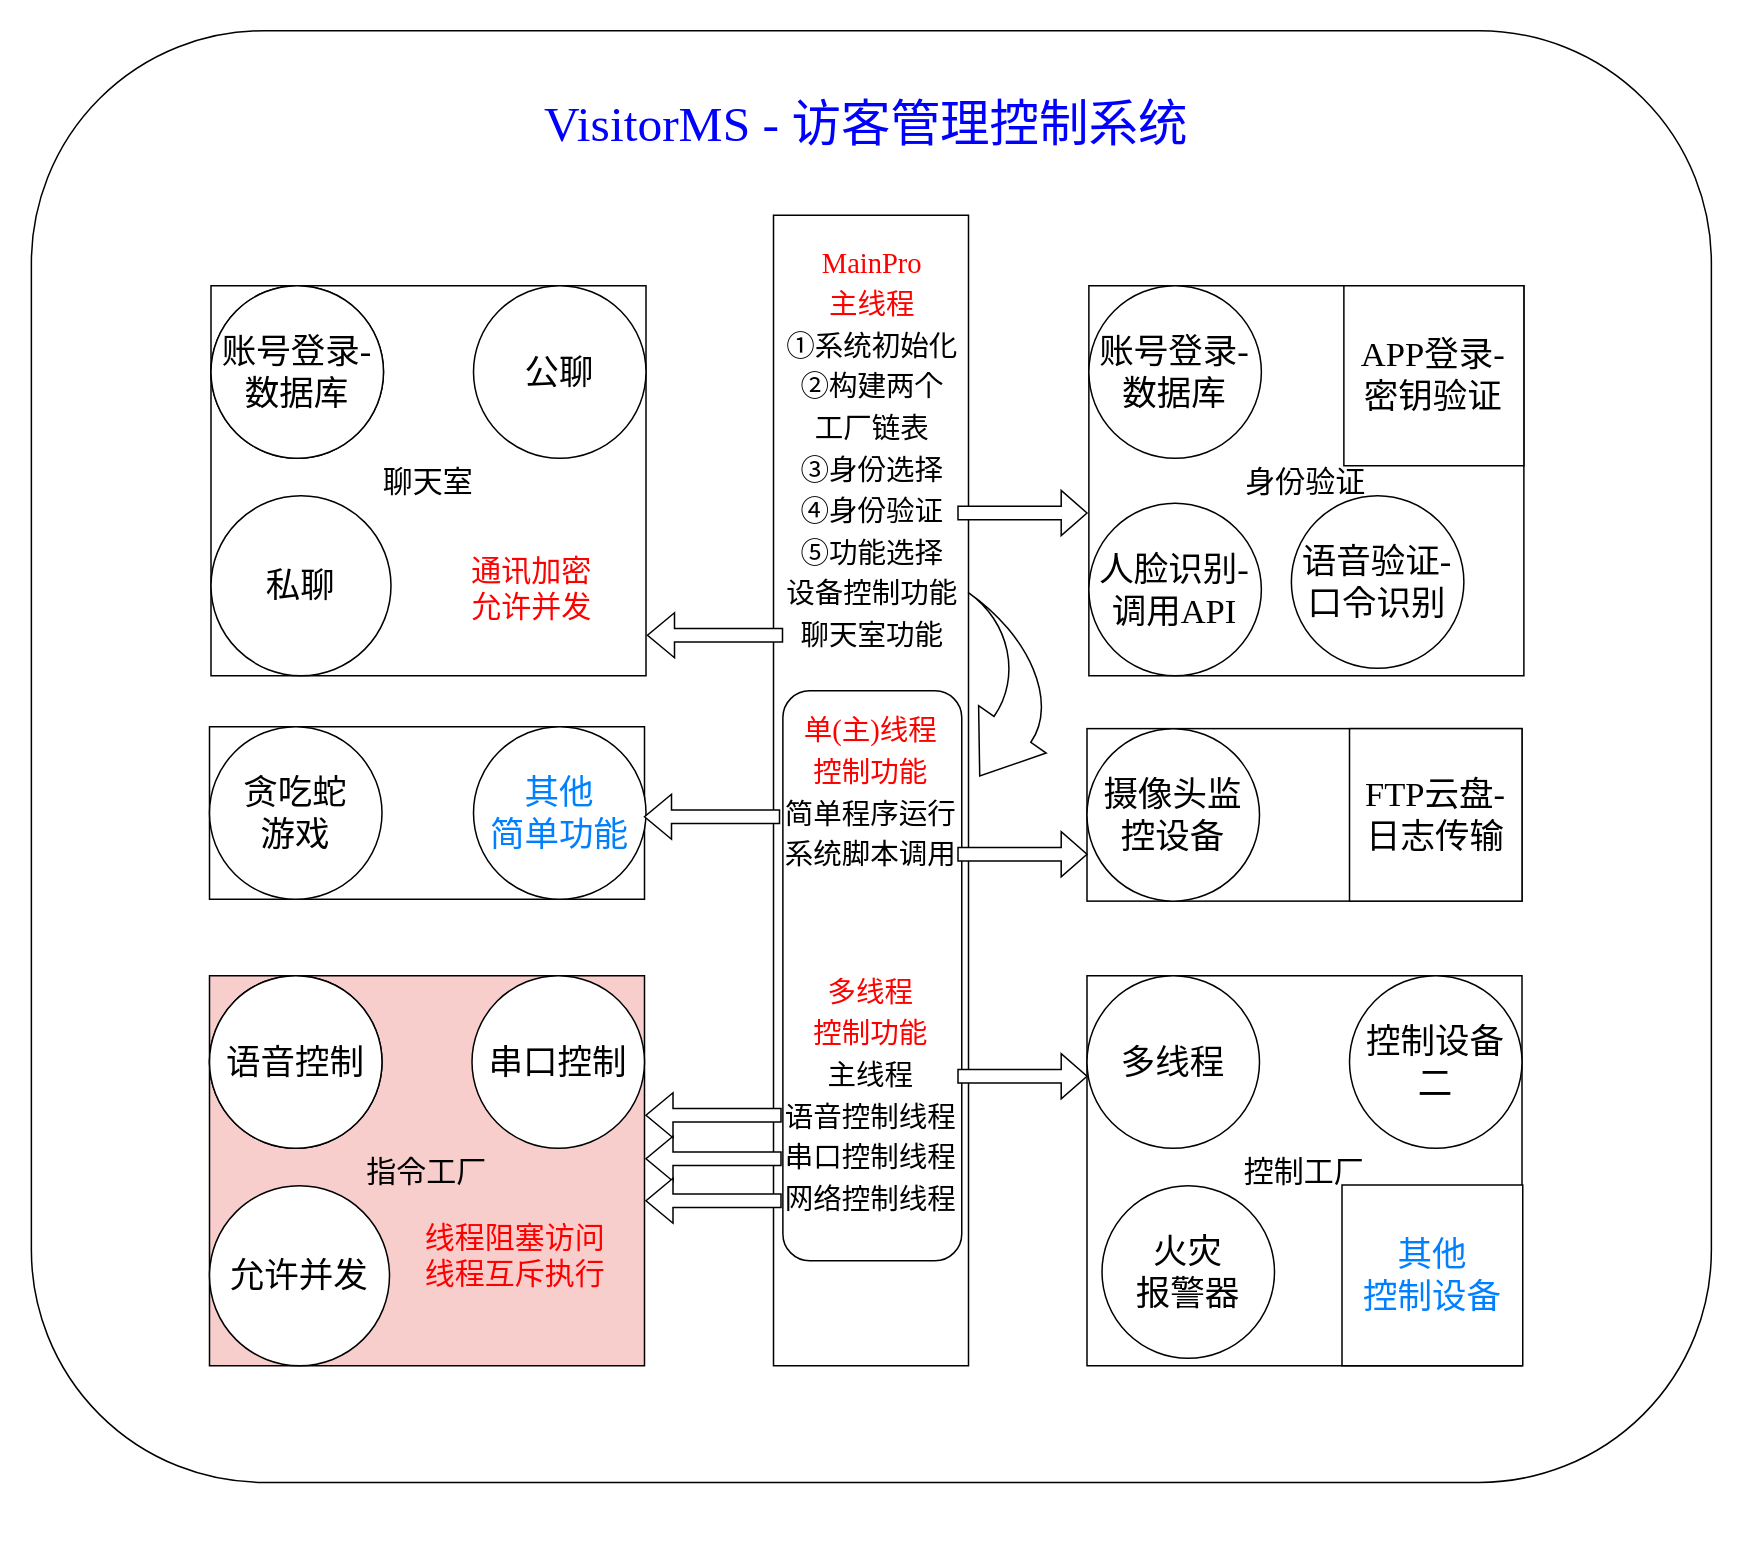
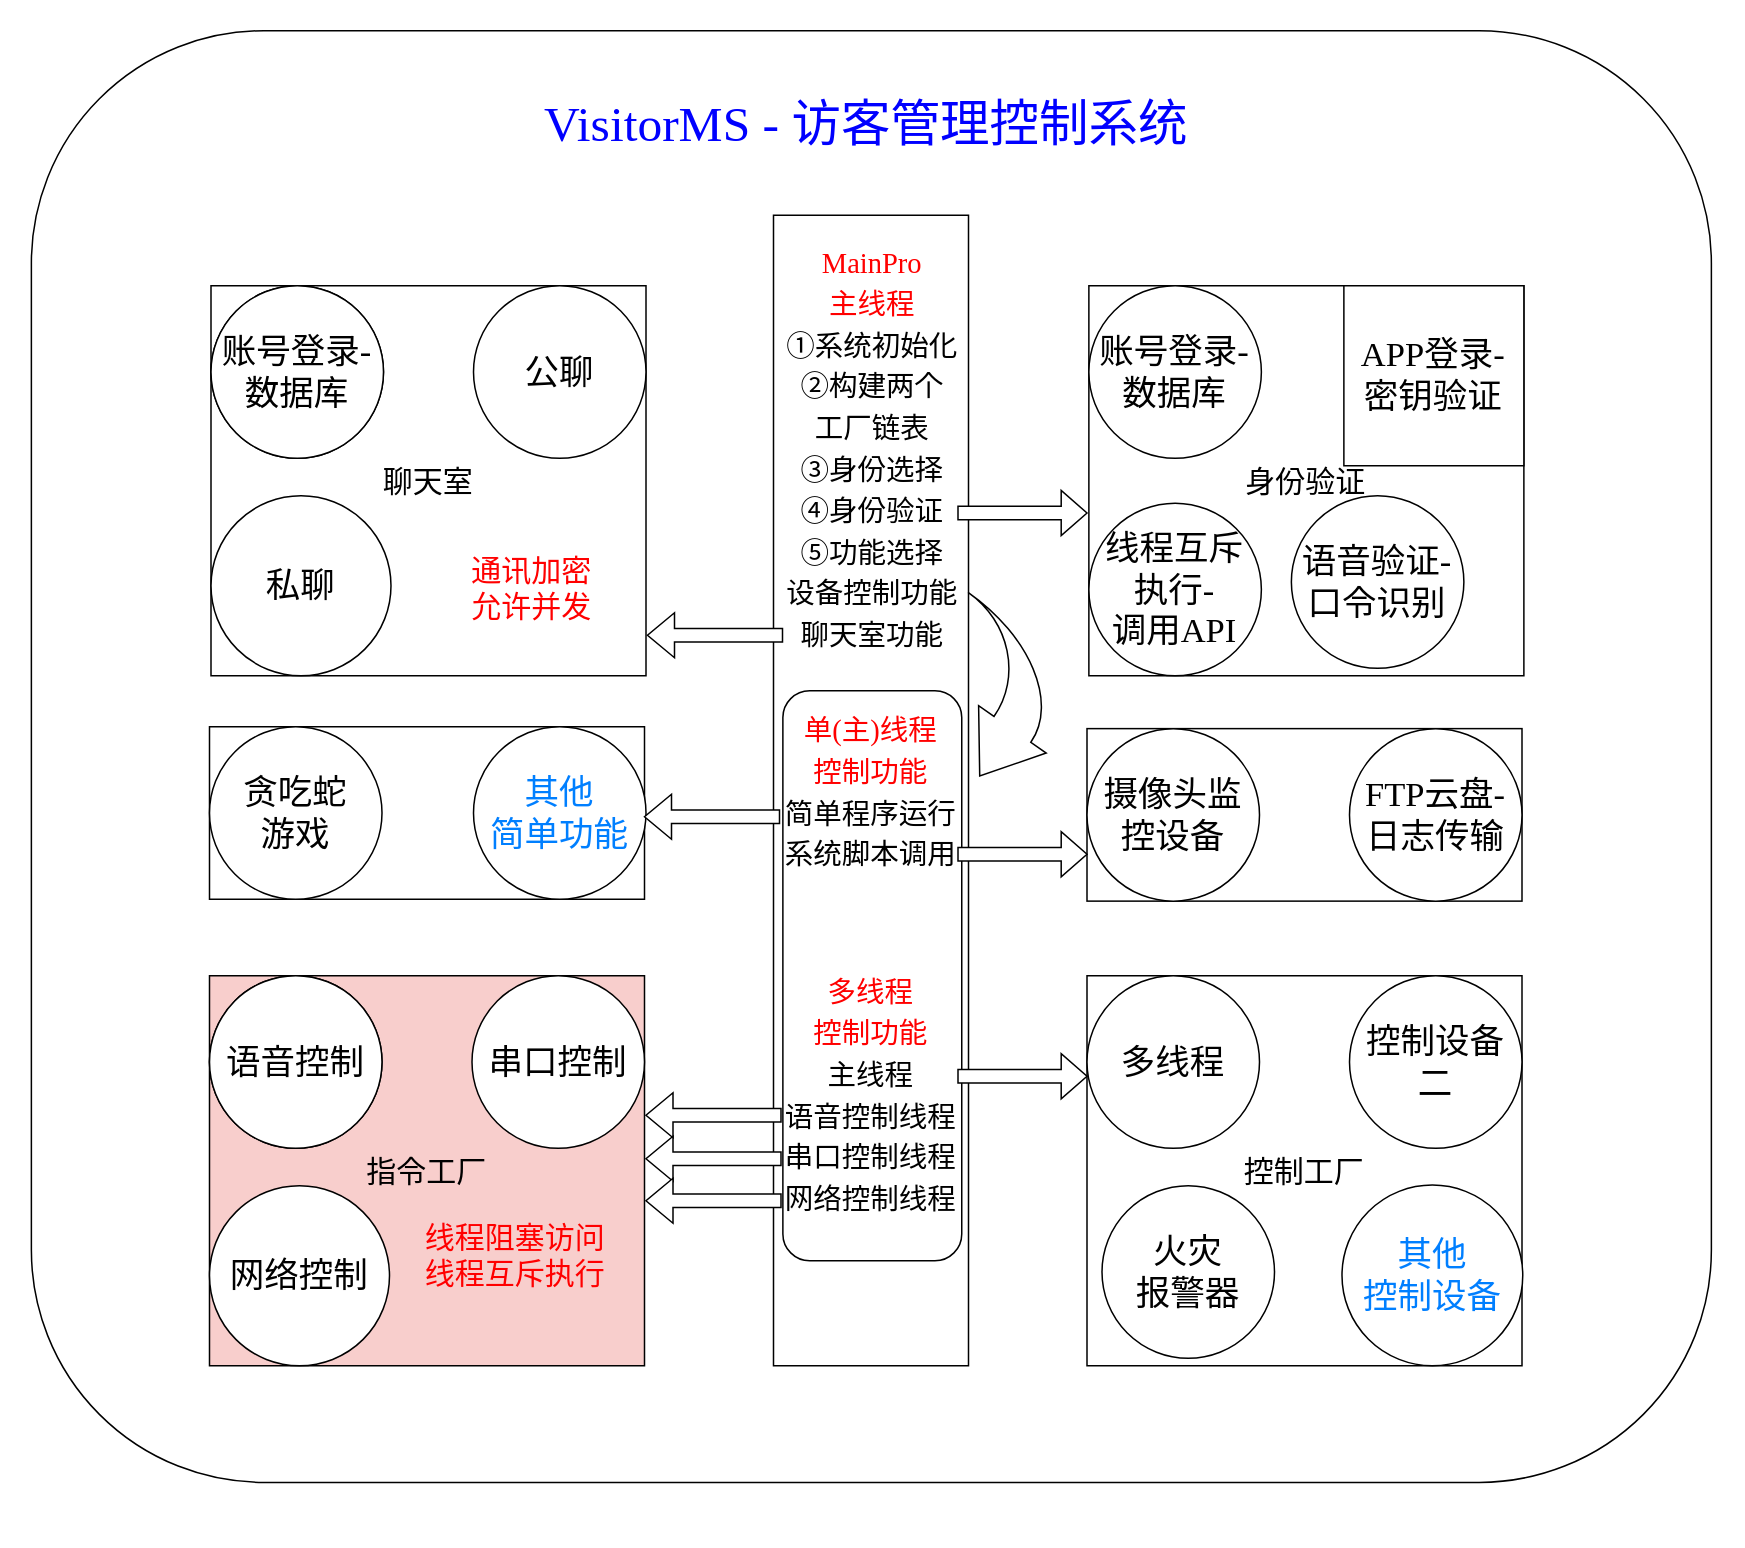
node "人脸识别- 调用API": label "人脸识别- 调用API" -> "线程互斥执行- 调用API"
node "FTP云盘-日志传输": shape rectangle -> ellipse
node "其他 控制设备": shape rectangle -> ellipse
node "允许并发": label "允许并发" -> "网络控制"
